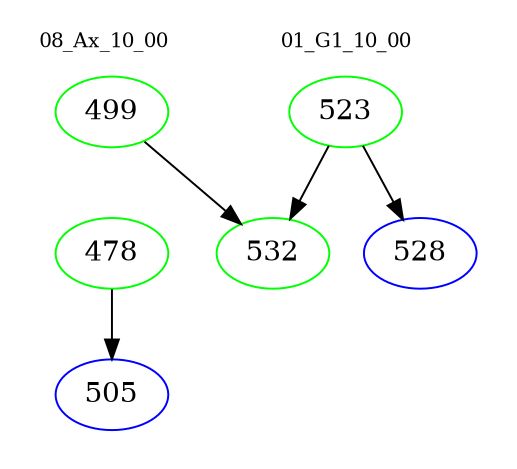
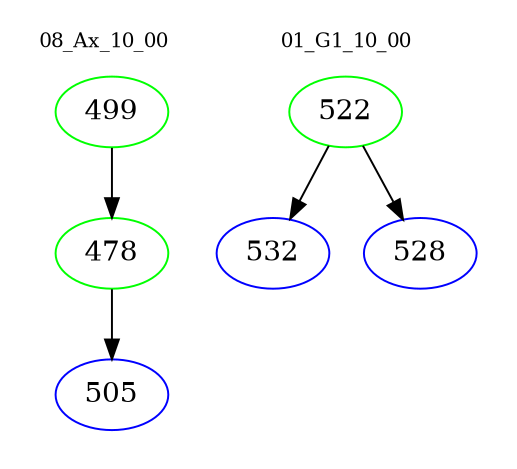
node "523": label "523" -> "522"
edge "499" -> "532": now "499" -> "478"
node "532": color green -> blue
